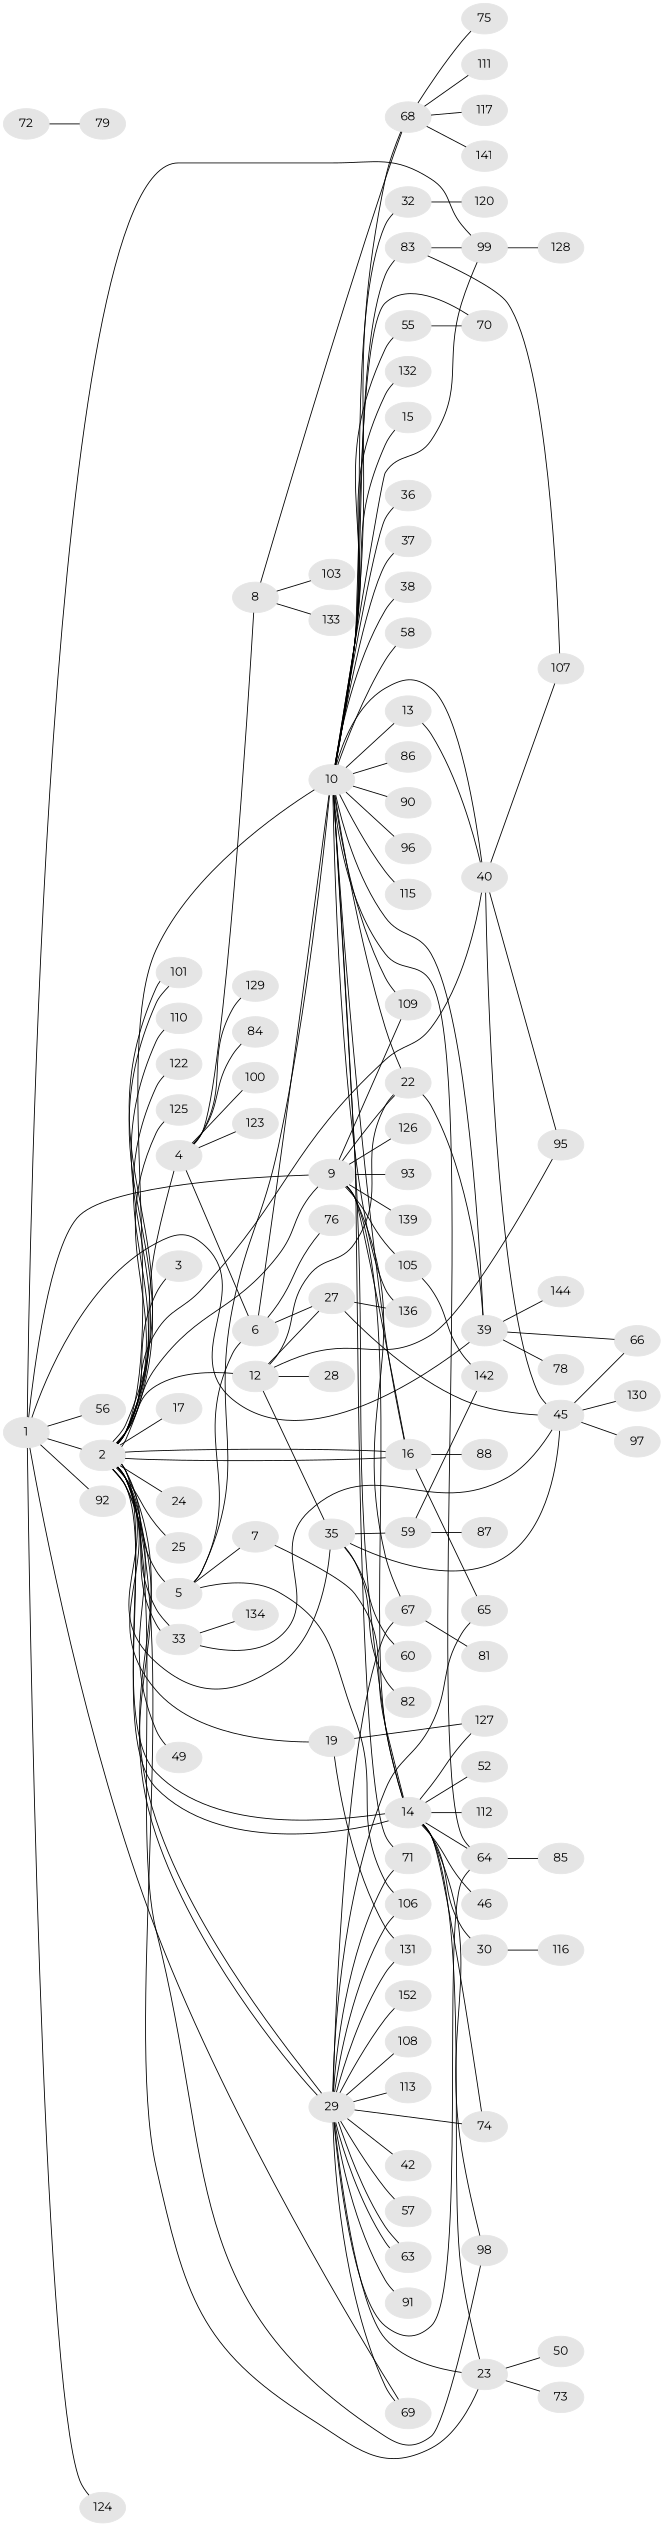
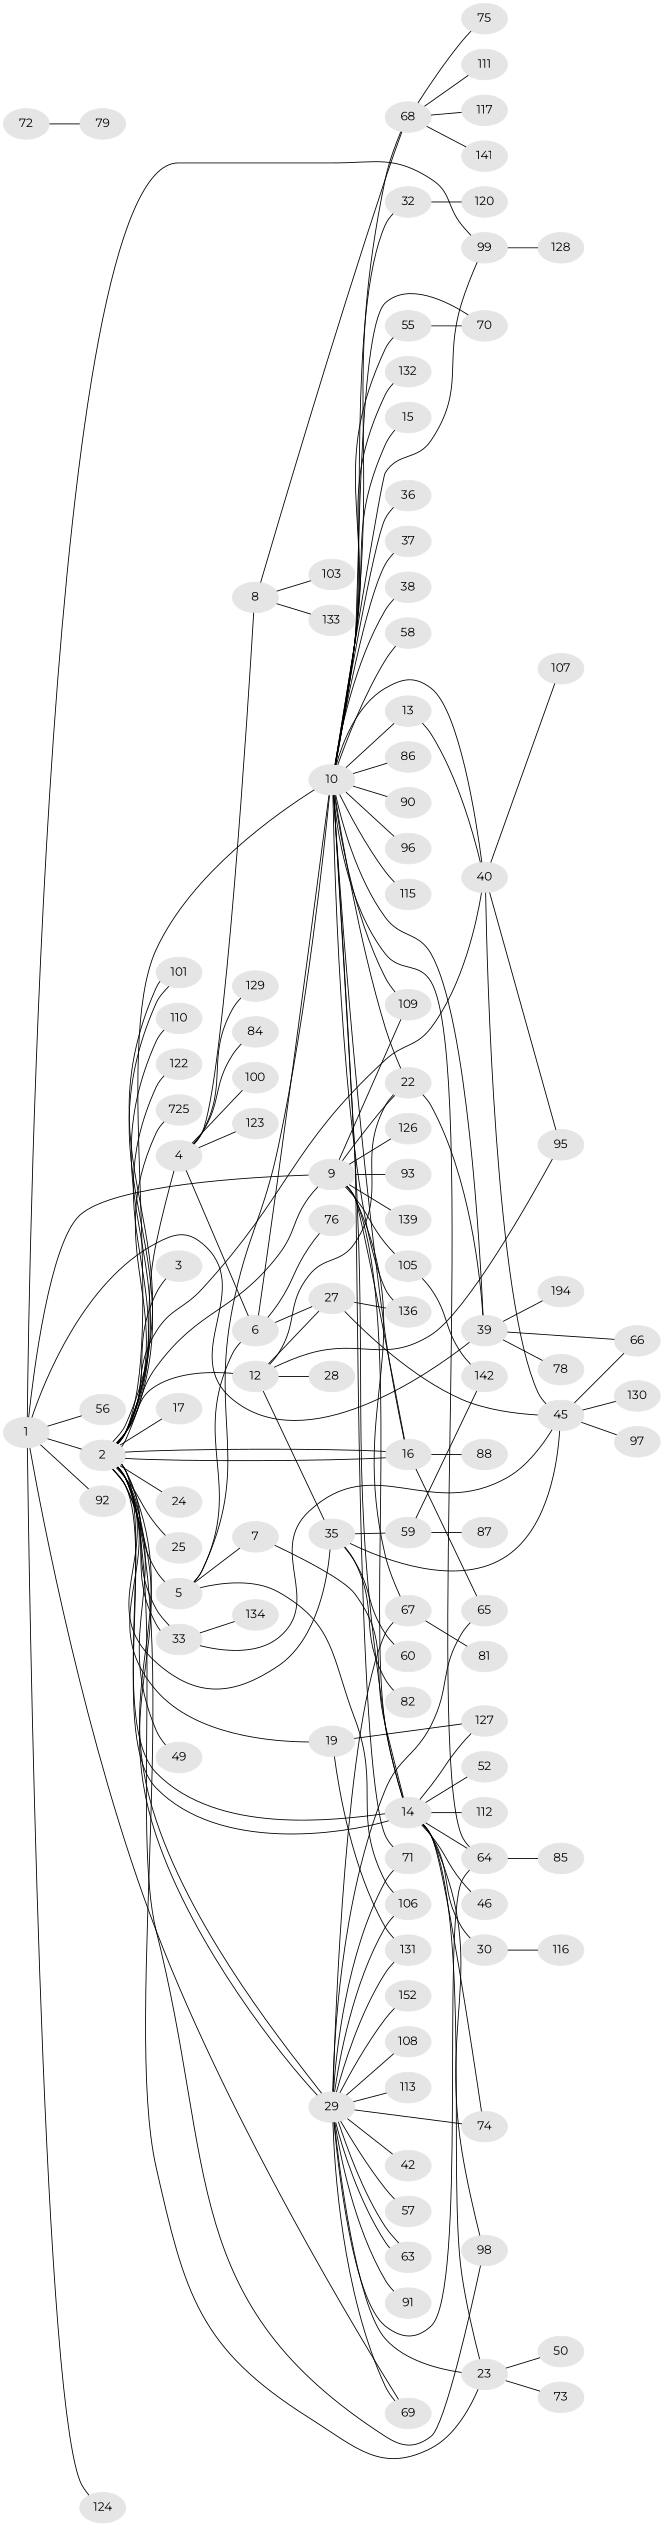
node "83": removed
node "125": label "125" -> "725"
node "144": label "144" -> "194"
